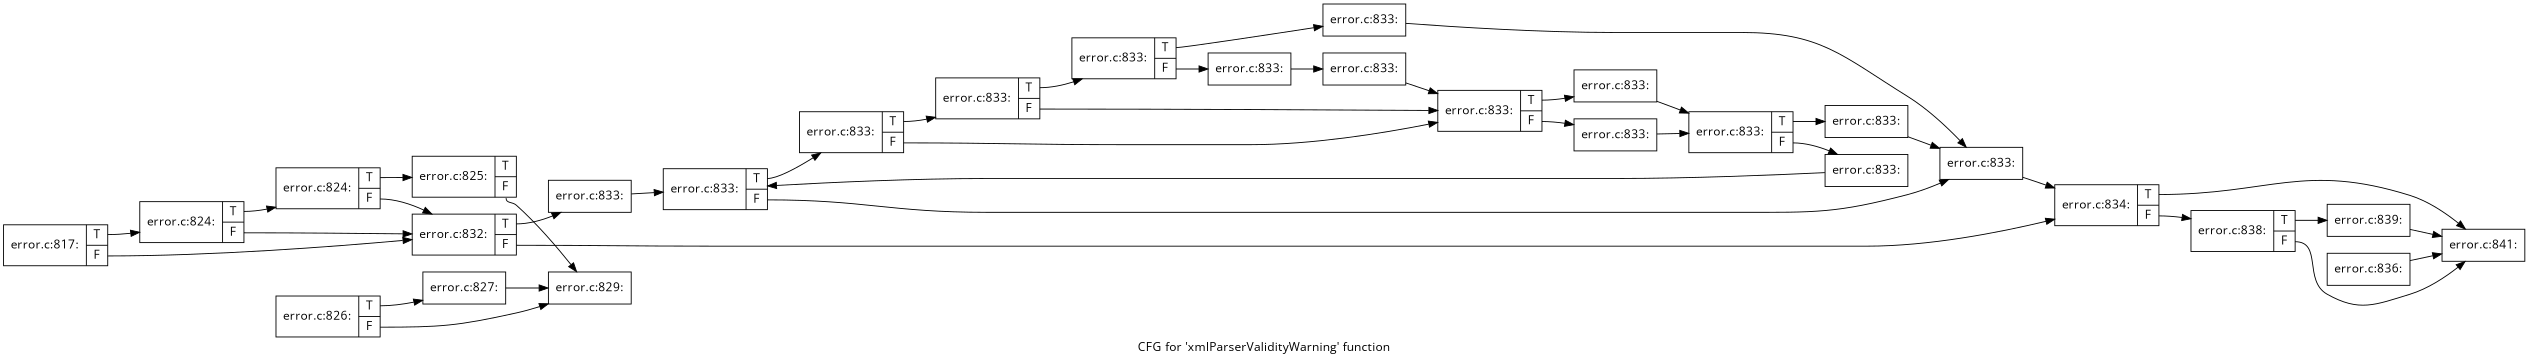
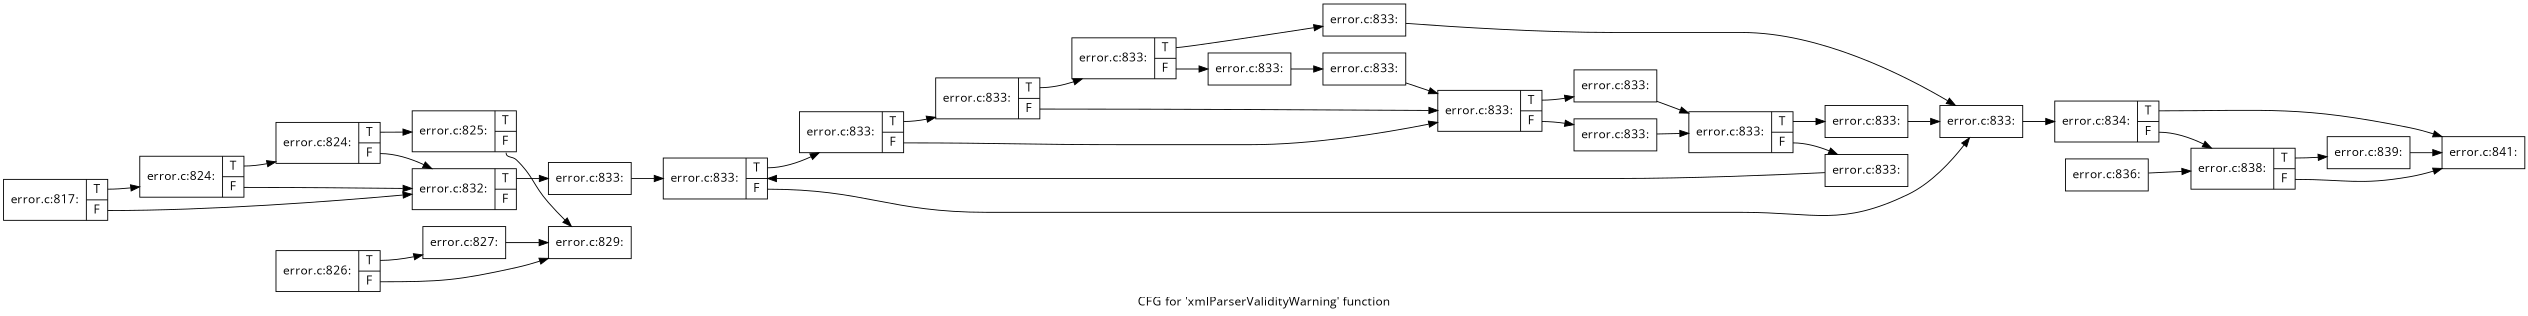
edge "error.c:832:" -> "error.c:834:": removed
edge "error.c:836:" -> "error.c:841:": now "error.c:836:" -> "error.c:838:"
